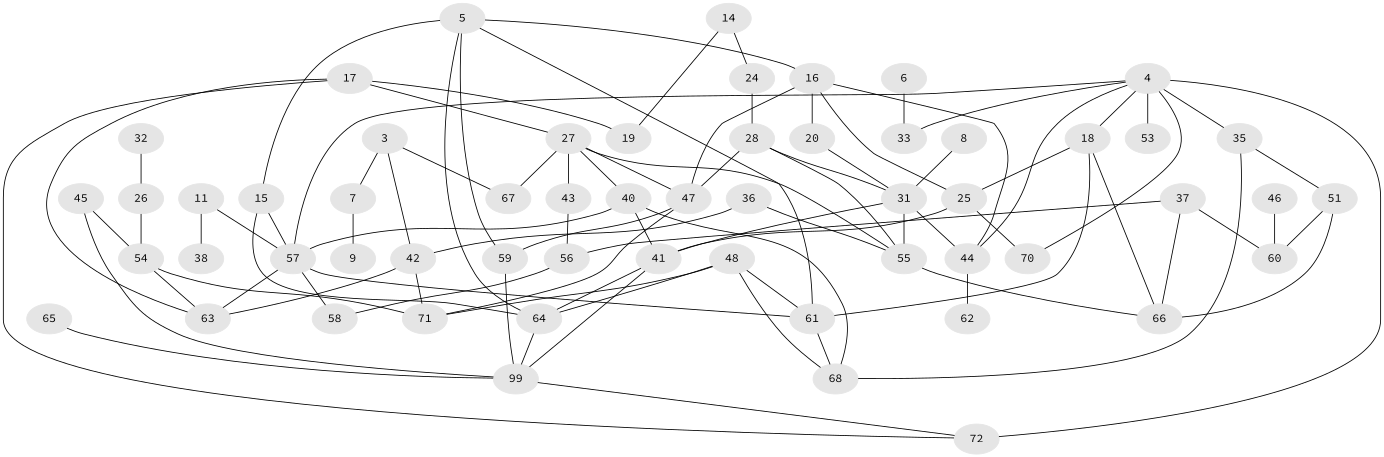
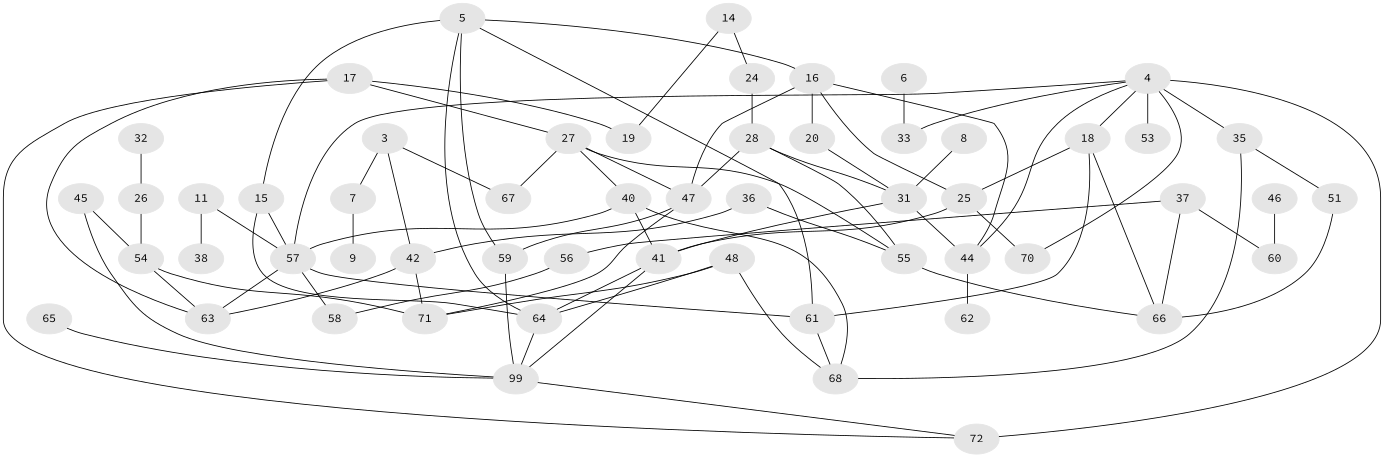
node "43": removed
edge "31" -- "55": removed
edge "51" -- "60": removed
edge "48" -- "61": removed
